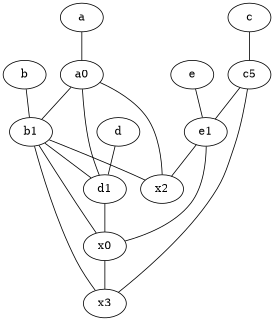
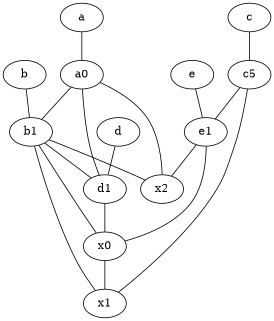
node "x3": label "x3" -> "x1"
